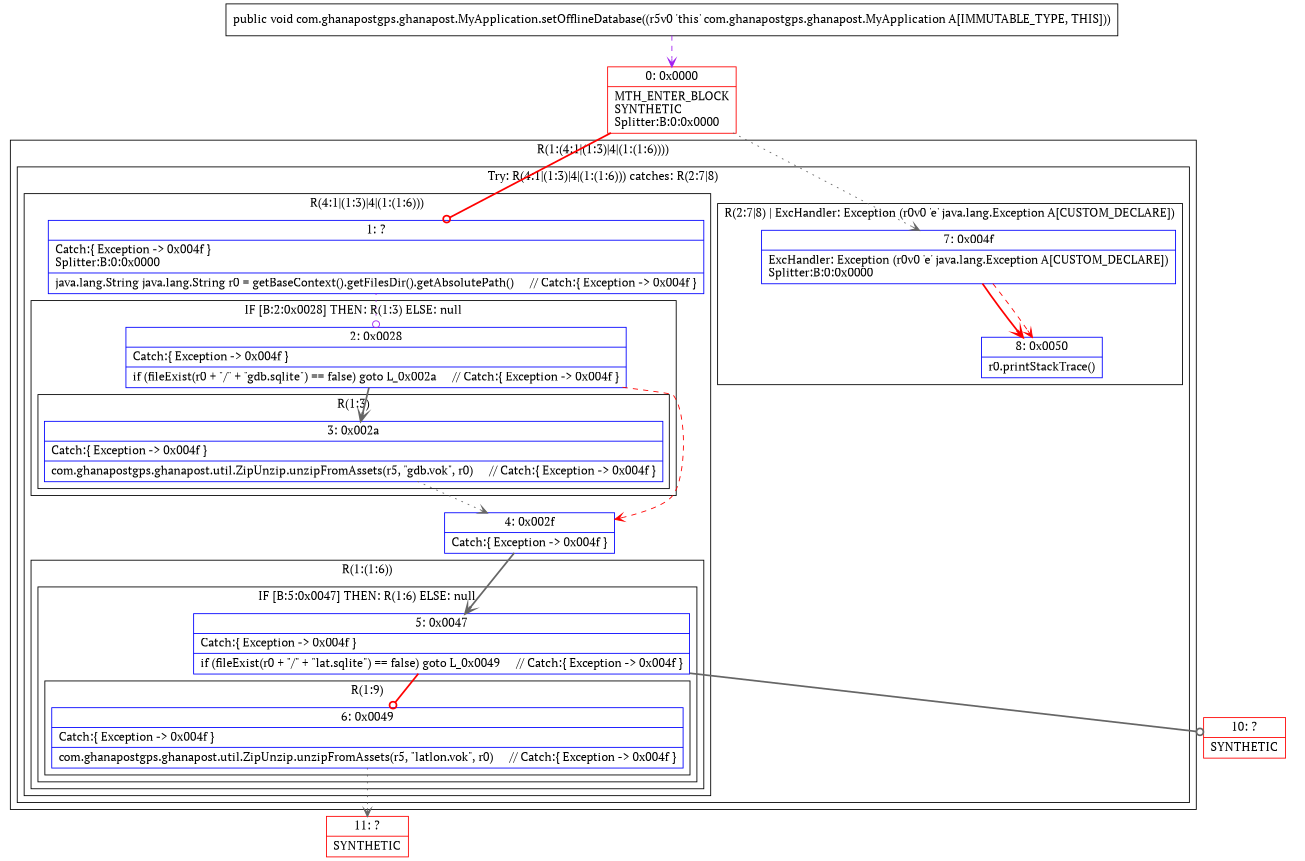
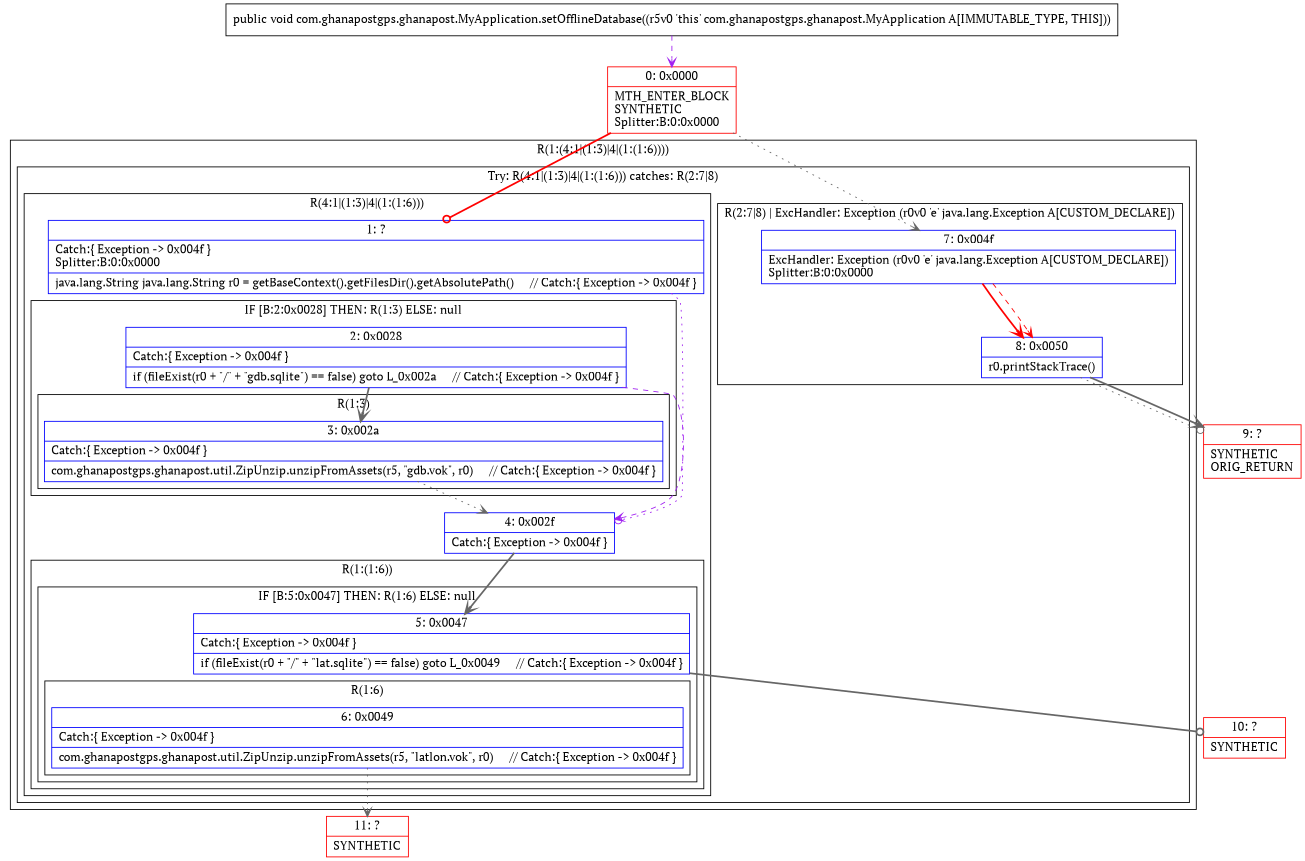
edge "1: ?" -> "2: 0x0028": now "1: ?" -> "4: 0x002f"
edge "2: 0x0028" -> "4: 0x002f": color red -> purple
node "9: ?": added
edge "5: 0x0047" -> "6: 0x0049": removed
cluster "R(1:9)": label "R(1:9)" -> "R(1:6)"
